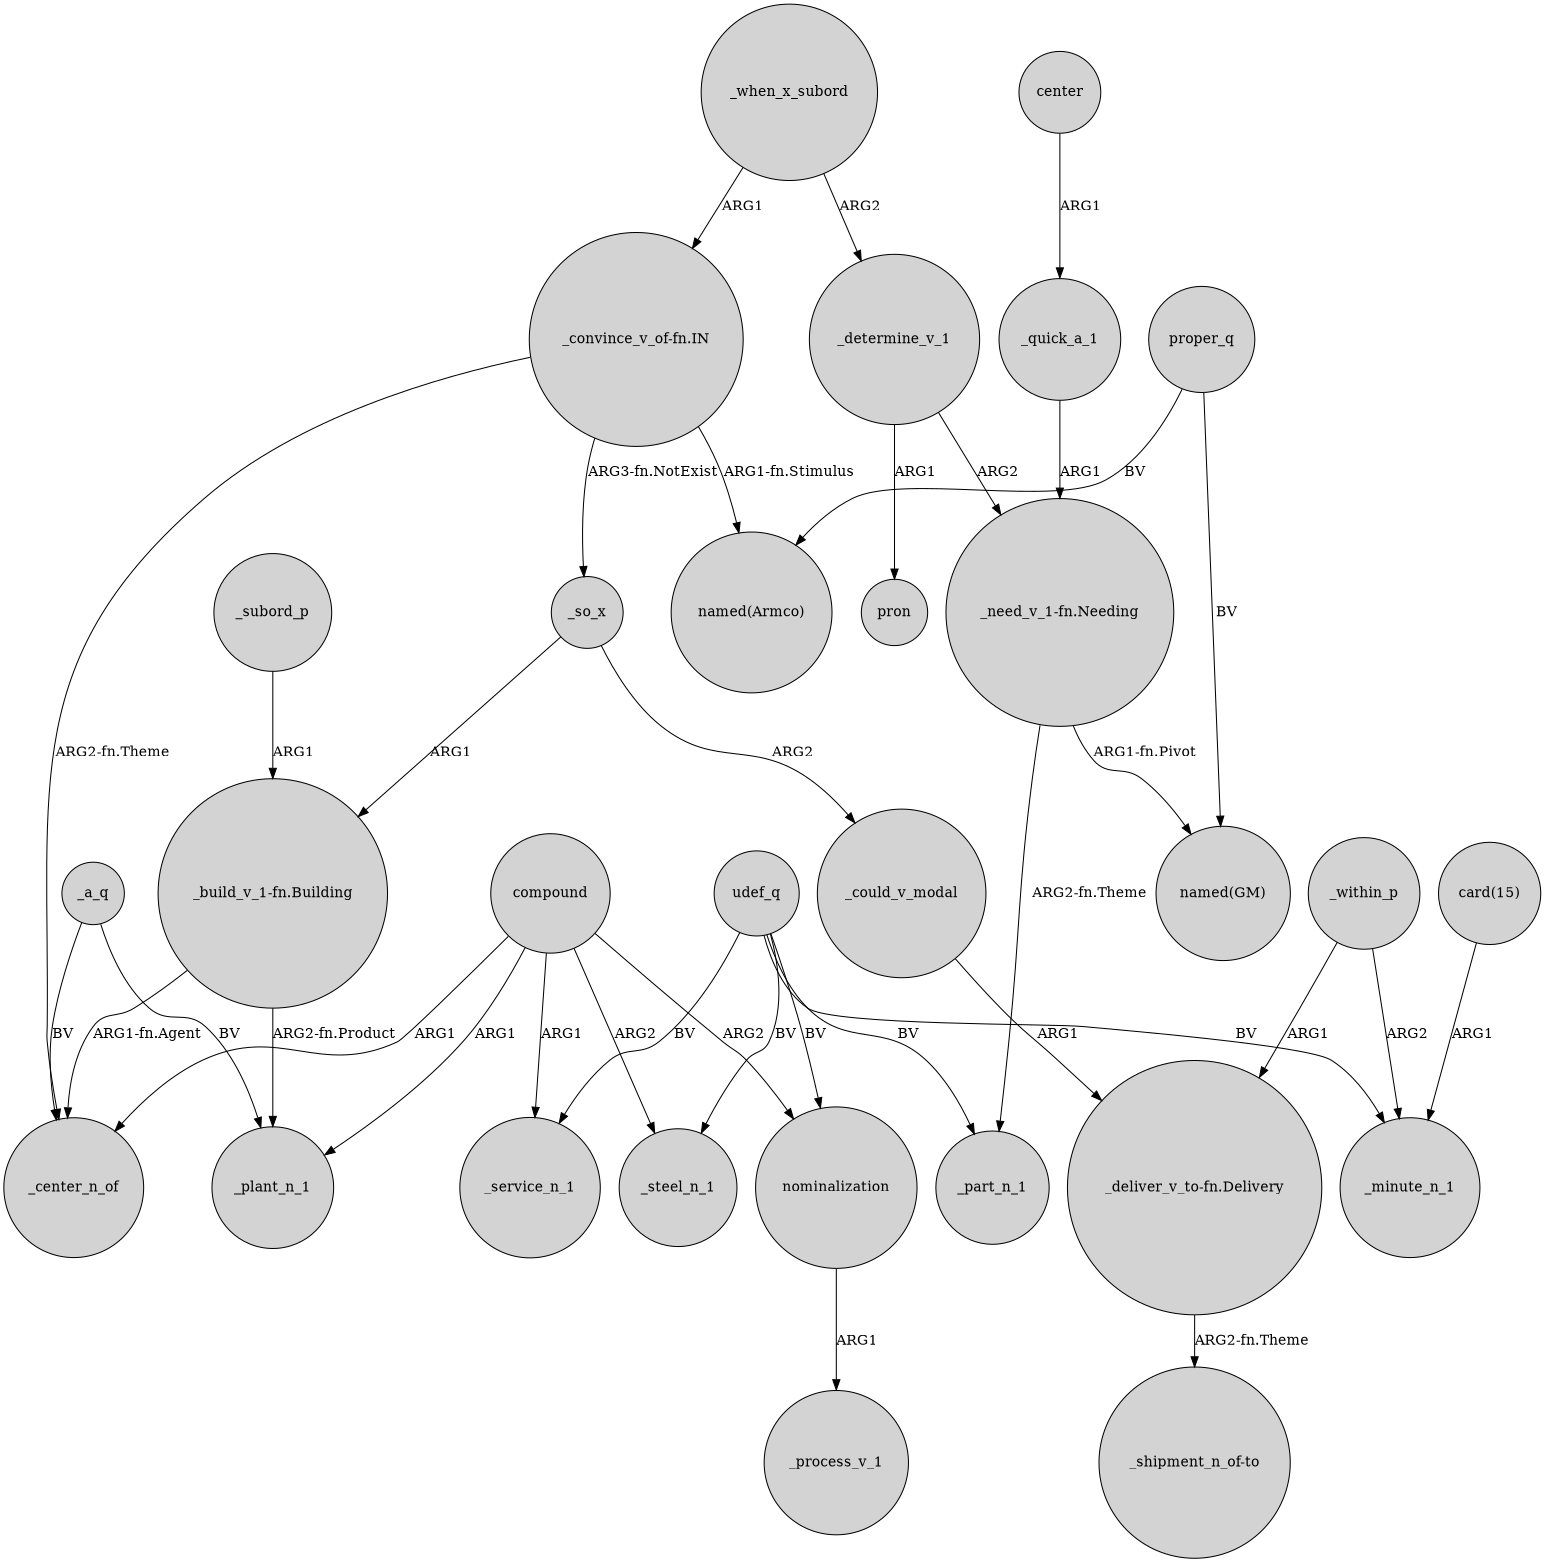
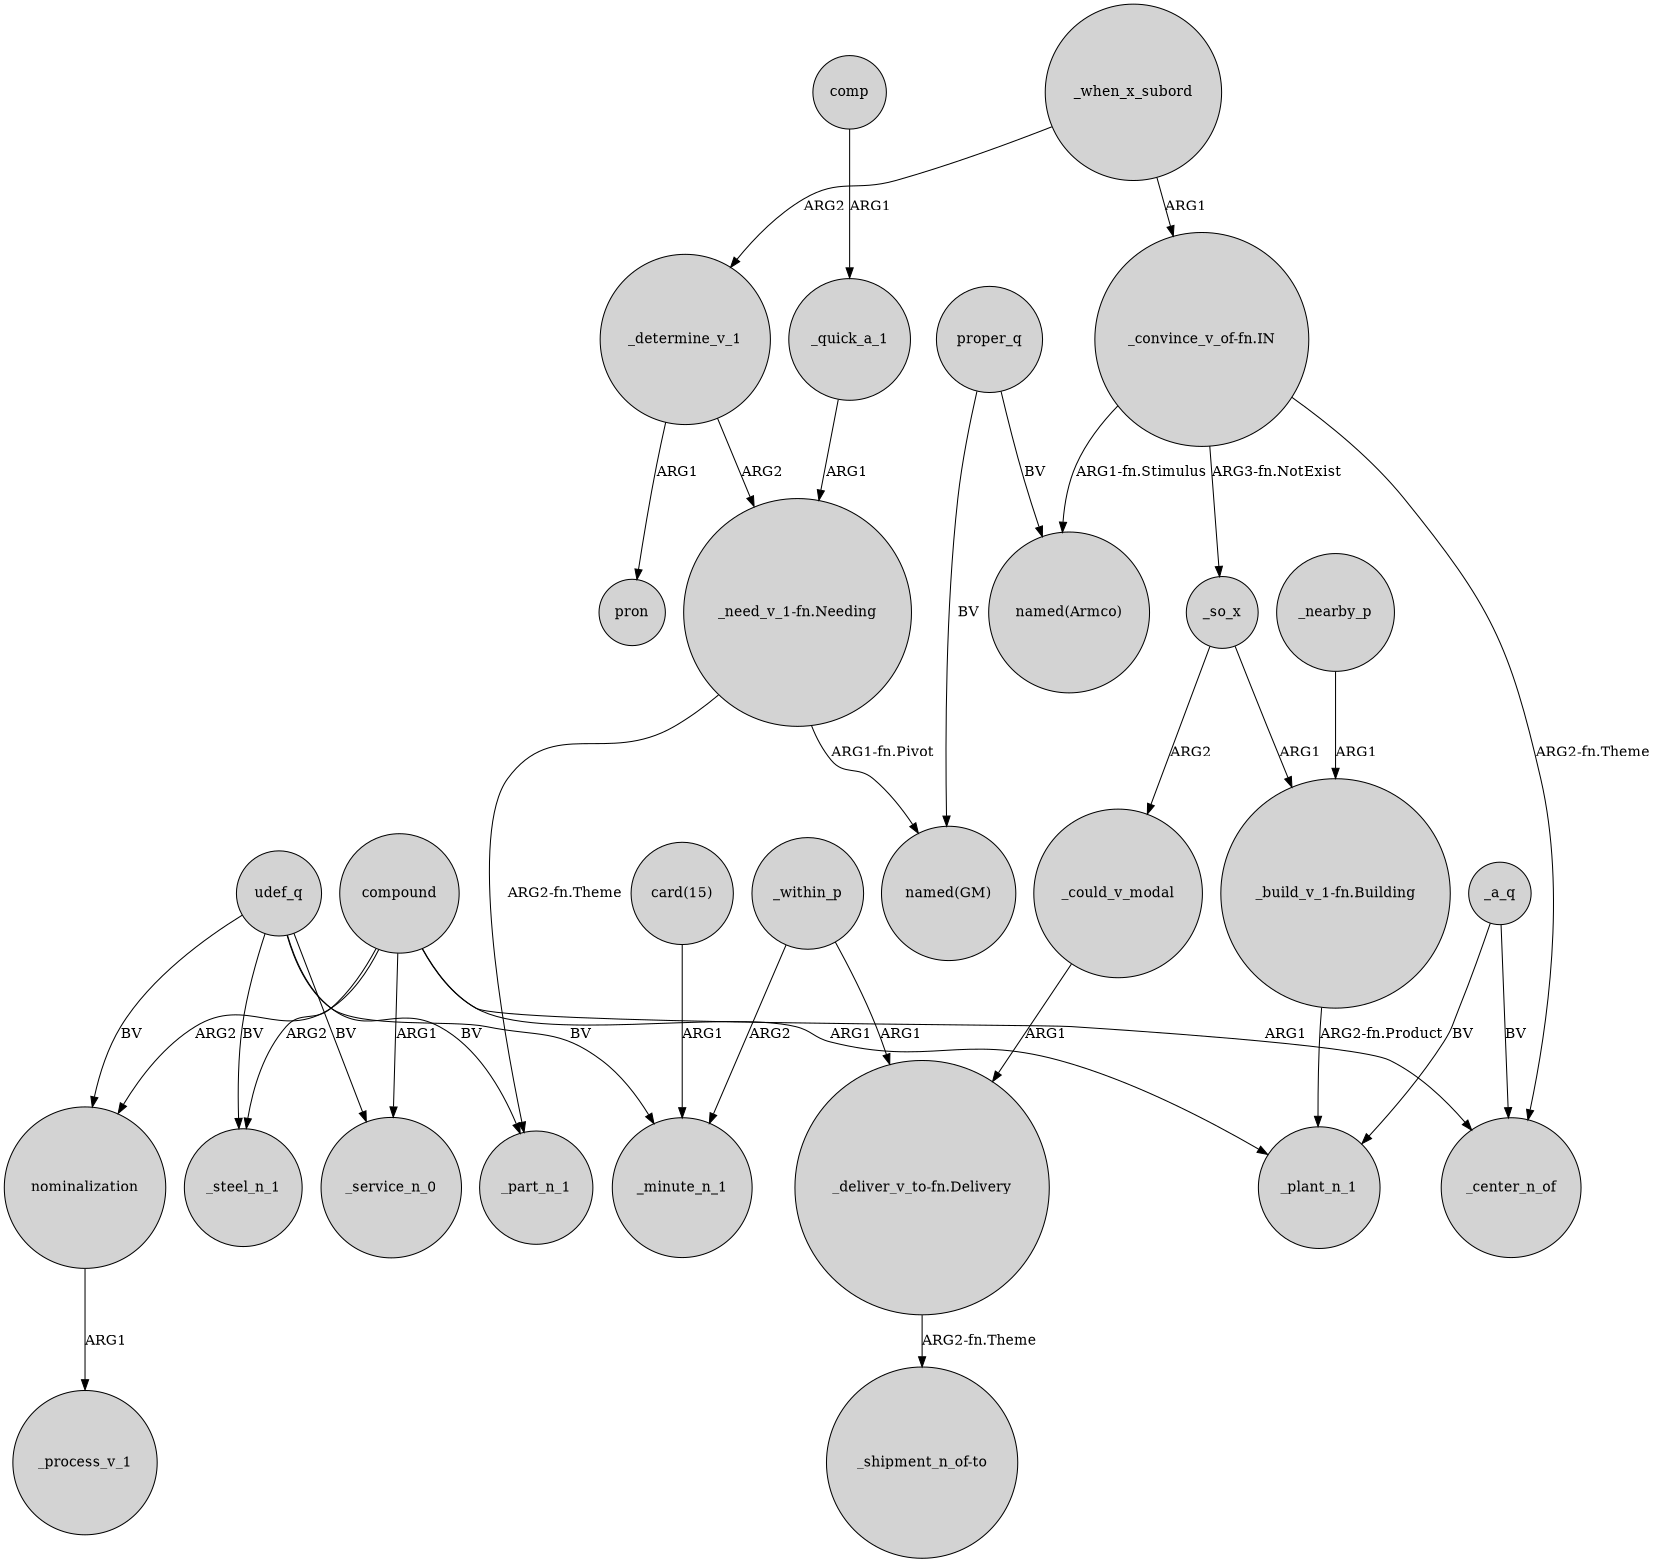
node "center": label "center" -> "comp"
node "_subord_p": label "_subord_p" -> "_nearby_p"
edge "_build_v_1-fn.Building" -> "_center_n_of": removed, label "ARG1-fn.Agent"
node "_service_n_1": label "_service_n_1" -> "_service_n_0"
